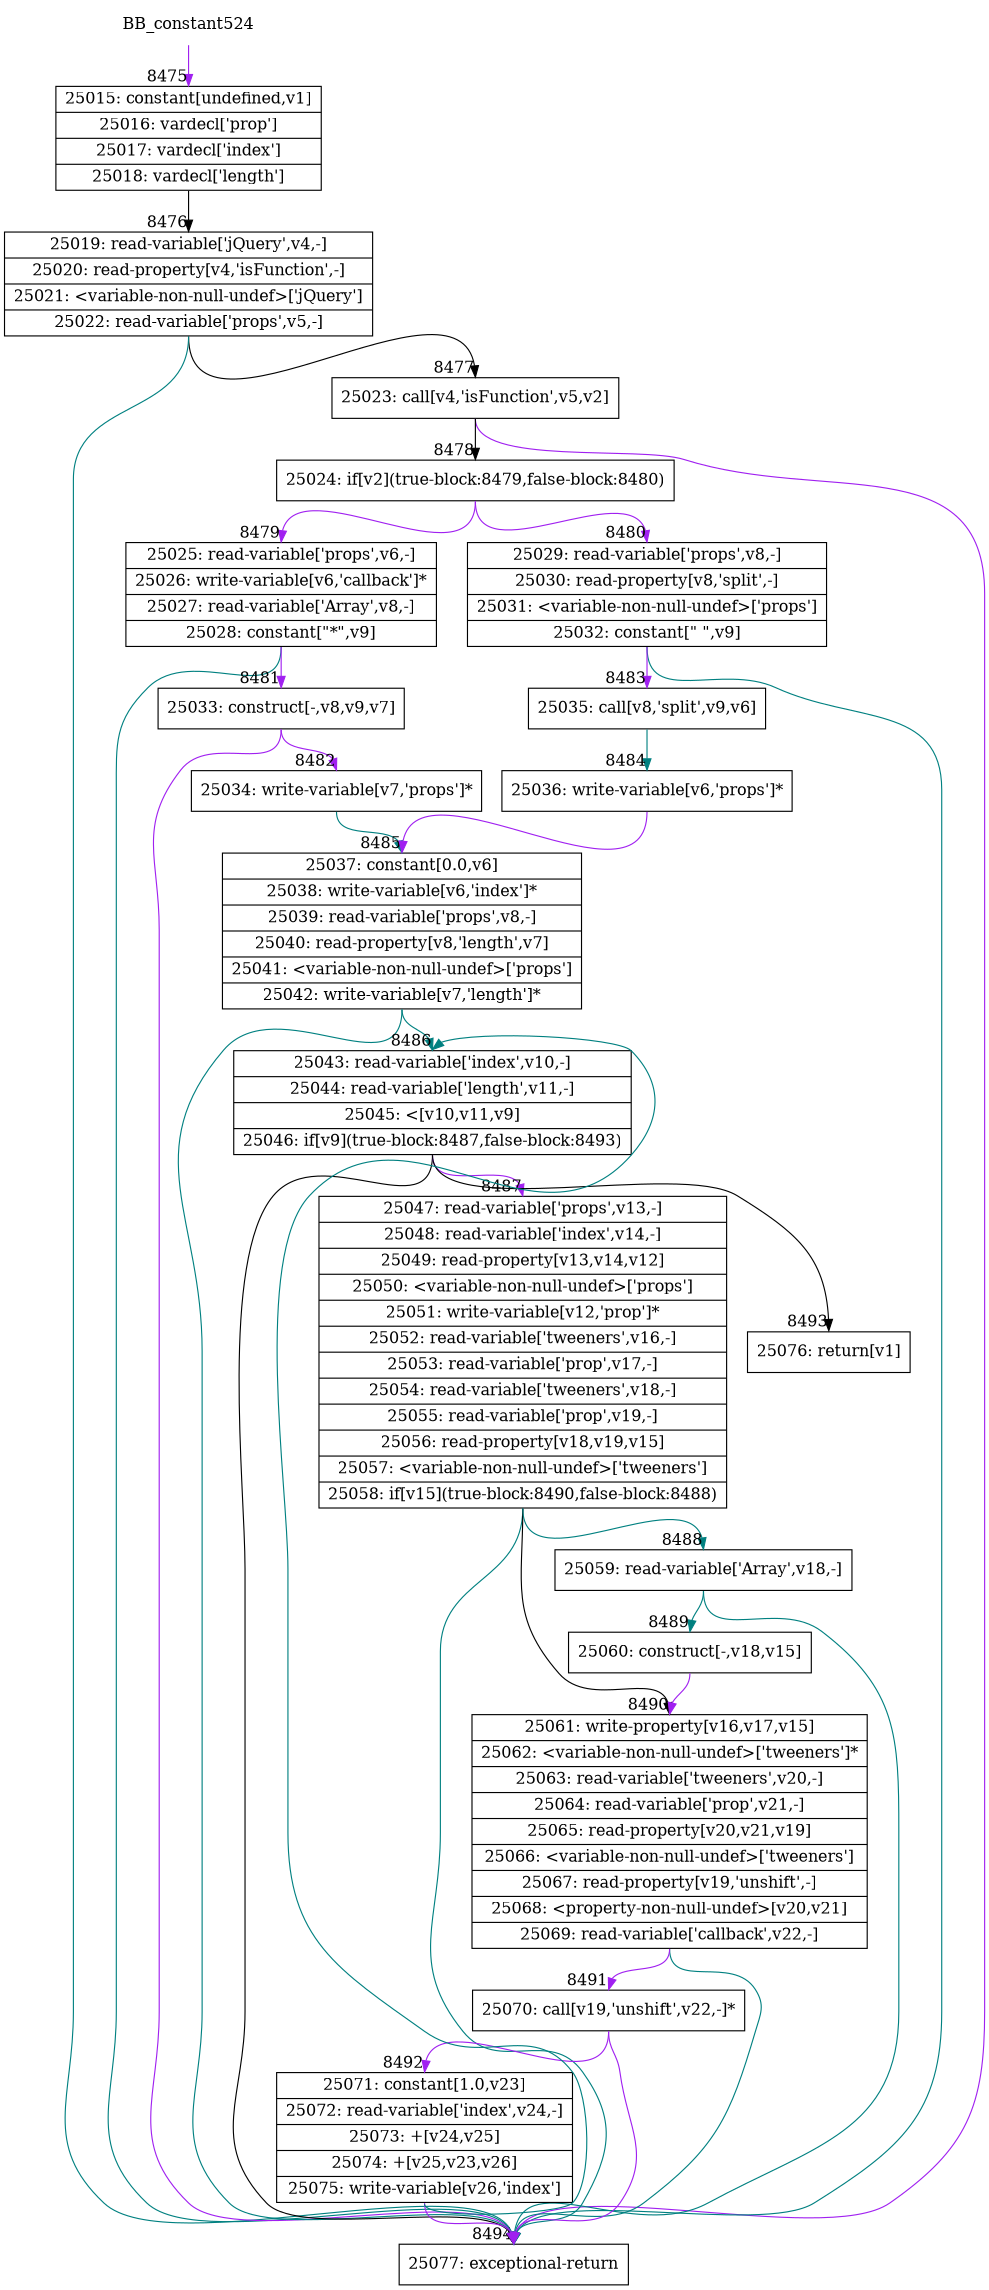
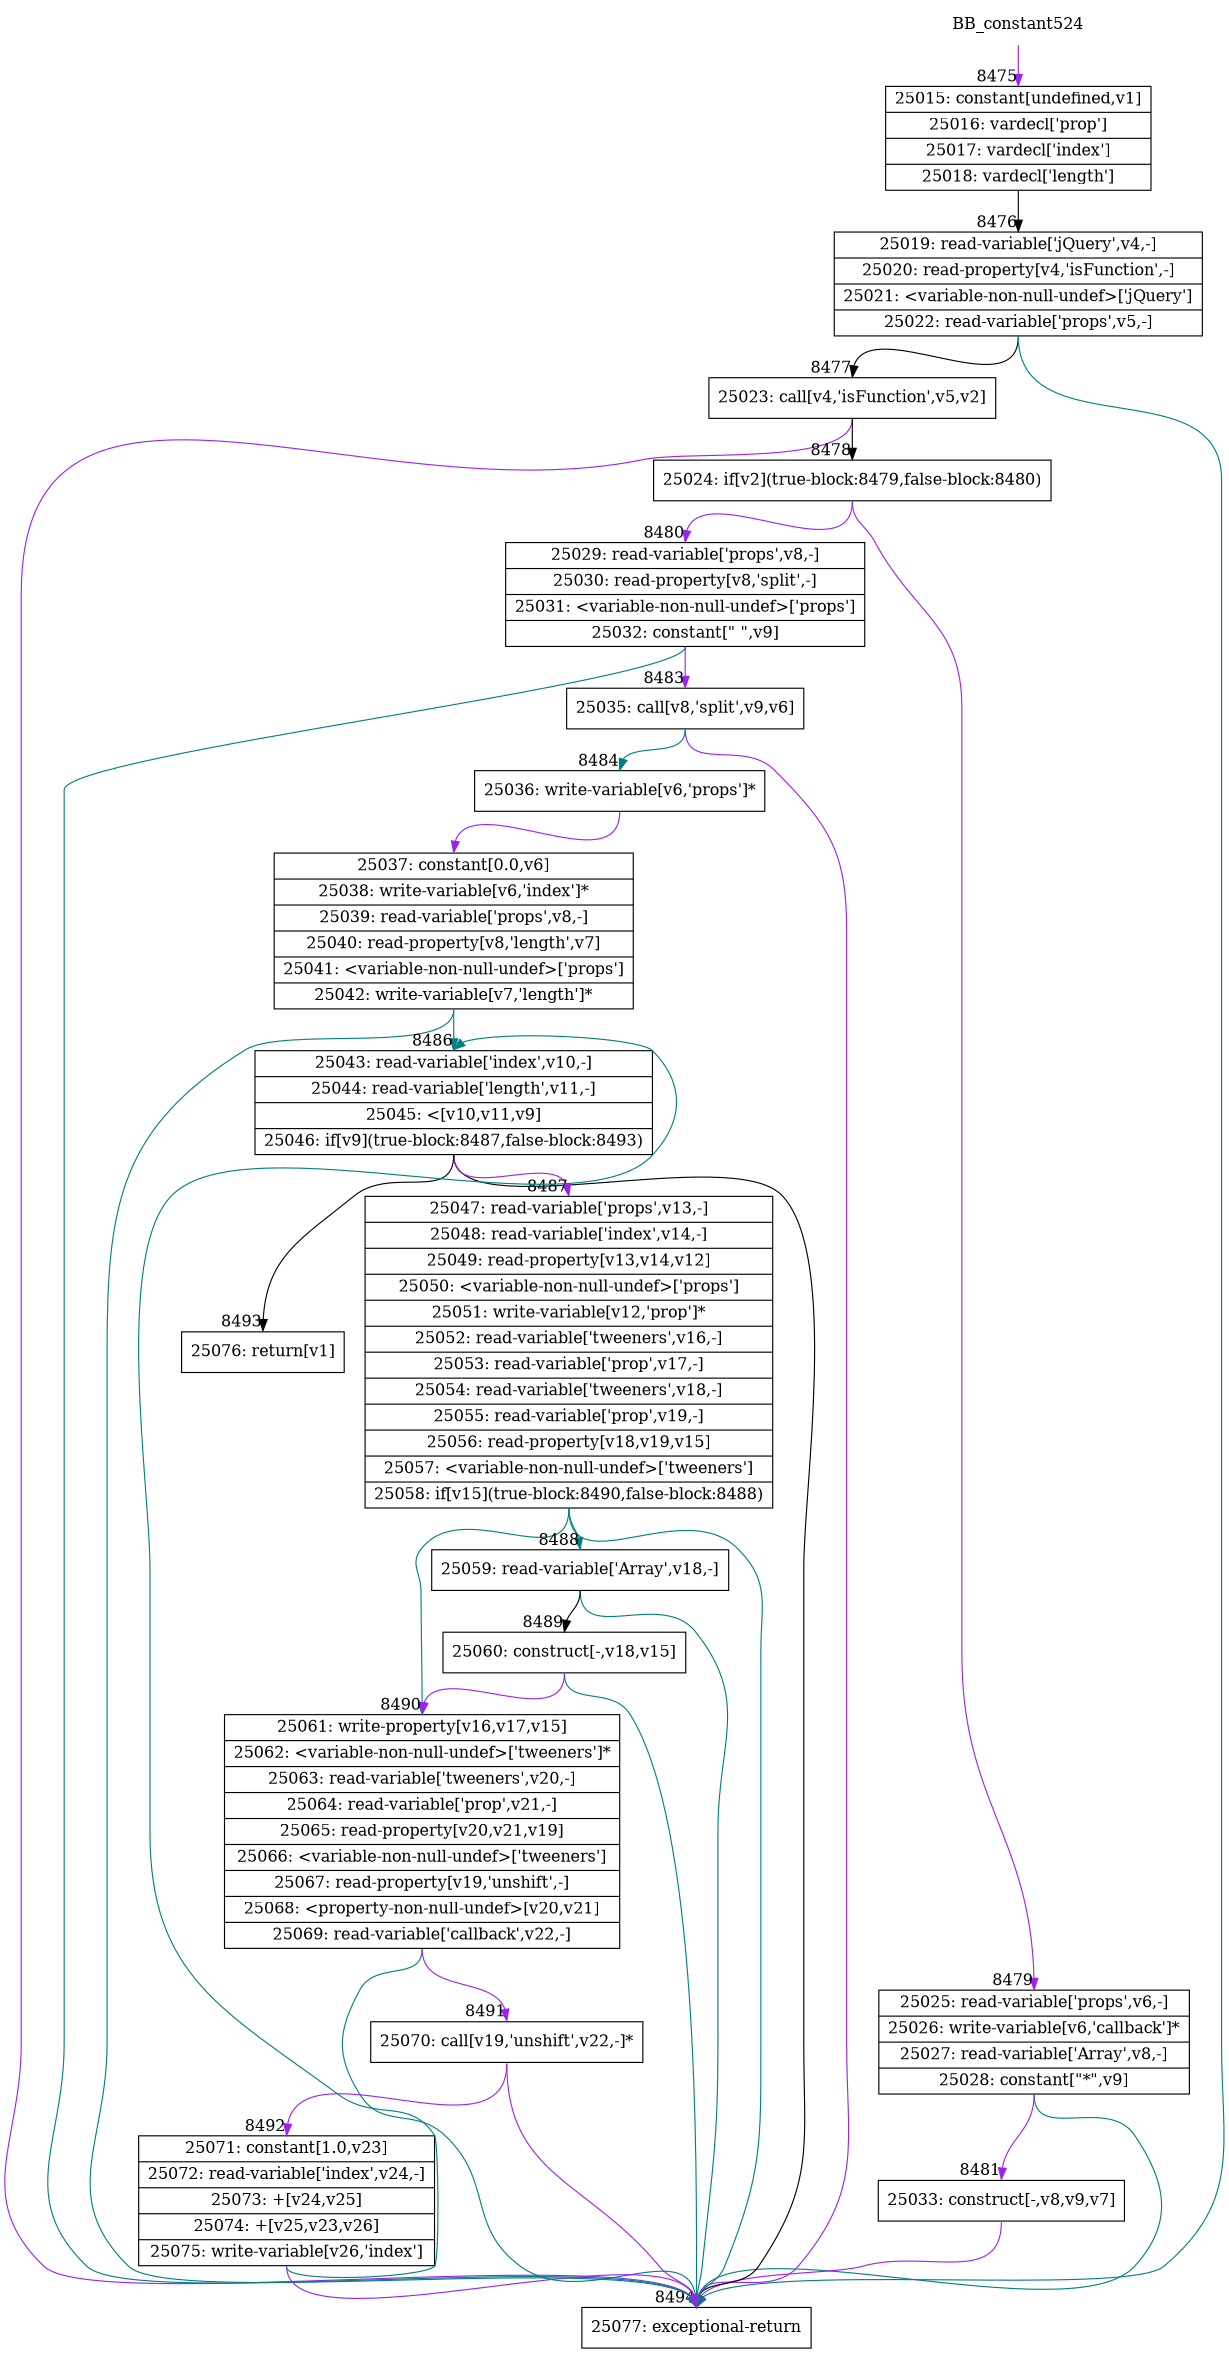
node "25034: write-variable[v7,'props']*": removed
edge "25035: call[v8,'split',v9,v6]" -> "25077: exceptional-return": added
edge "25059: read-variable['Array',v18,-]" -> "25060: construct[-,v18,v15]": color teal -> black
edge "25047: read-variable['props',v13,-]" -> "25061: write-property[v16,v17,v15]": color black -> teal
edge "25060: construct[-,v18,v15]" -> "25077: exceptional-return": added
